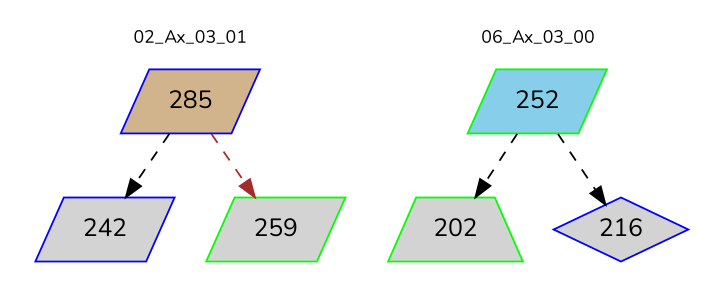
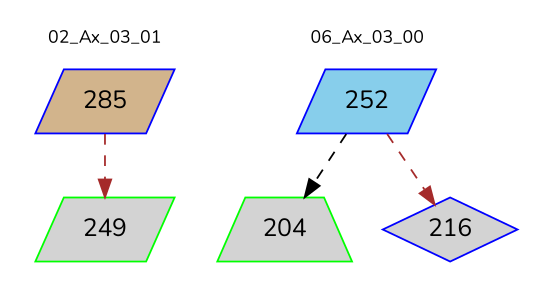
node "252": color green -> blue
edge "252" -> "216": color black -> brown
node "242": removed
node "259": label "259" -> "249"
node "202": label "202" -> "204"
